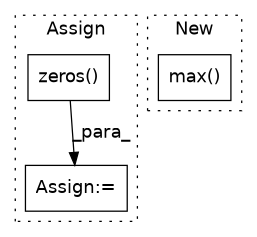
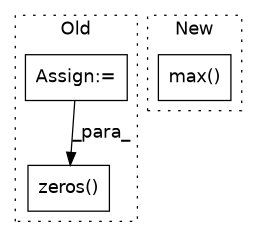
cluster "Assign": label "Assign" -> "Old"
edge "zeros()" -> "Assign:=": reversed
